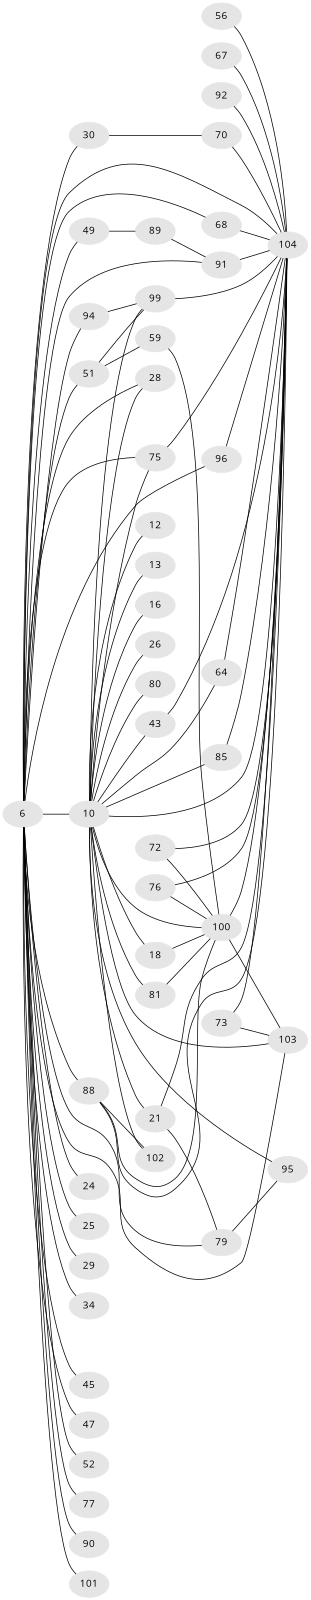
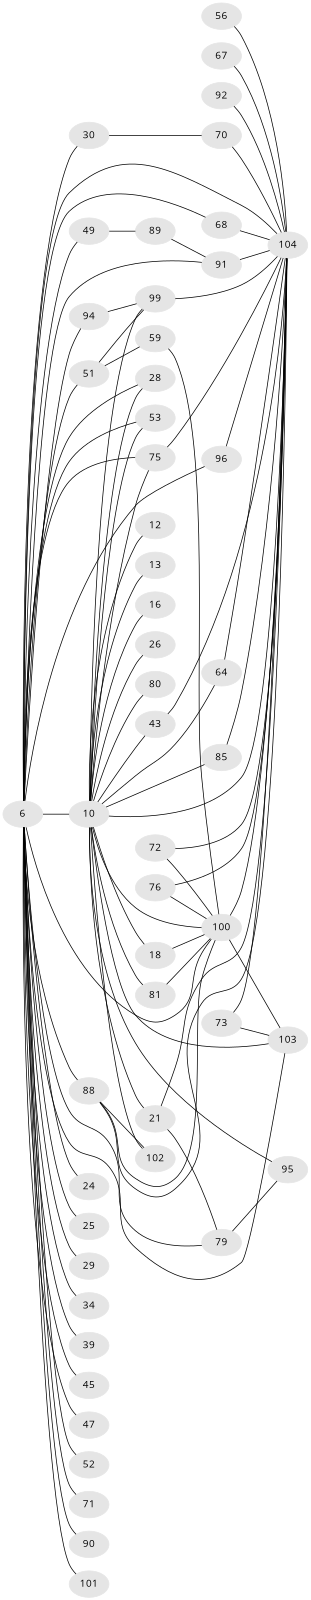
node "53": added
edge "6" -- "100": added
node "39": added
node "77": label "77" -> "71"
